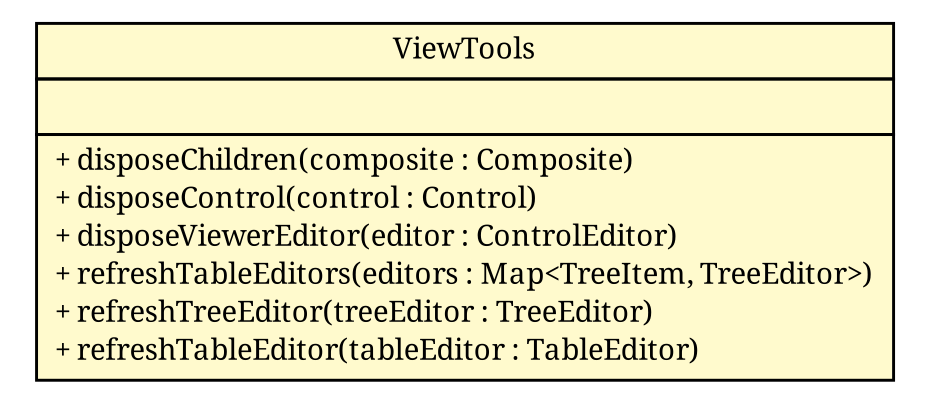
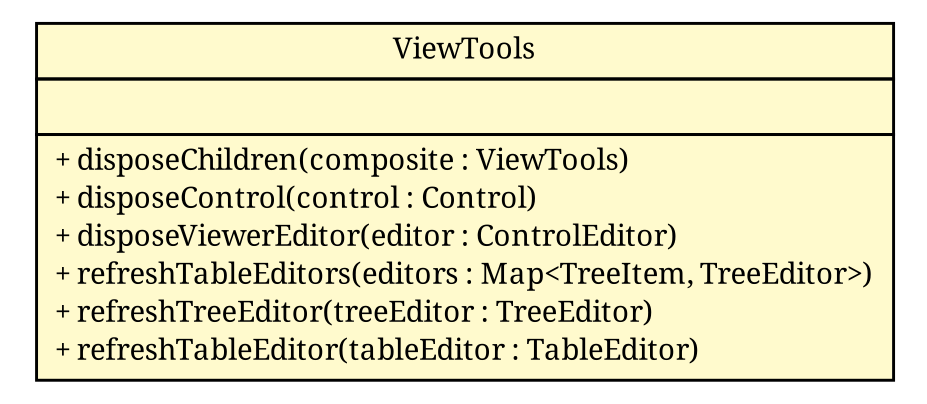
node "ViewTools": text "+ disposeChildren(composite : Composite)" -> "+ disposeChildren(composite : ViewTools)"
